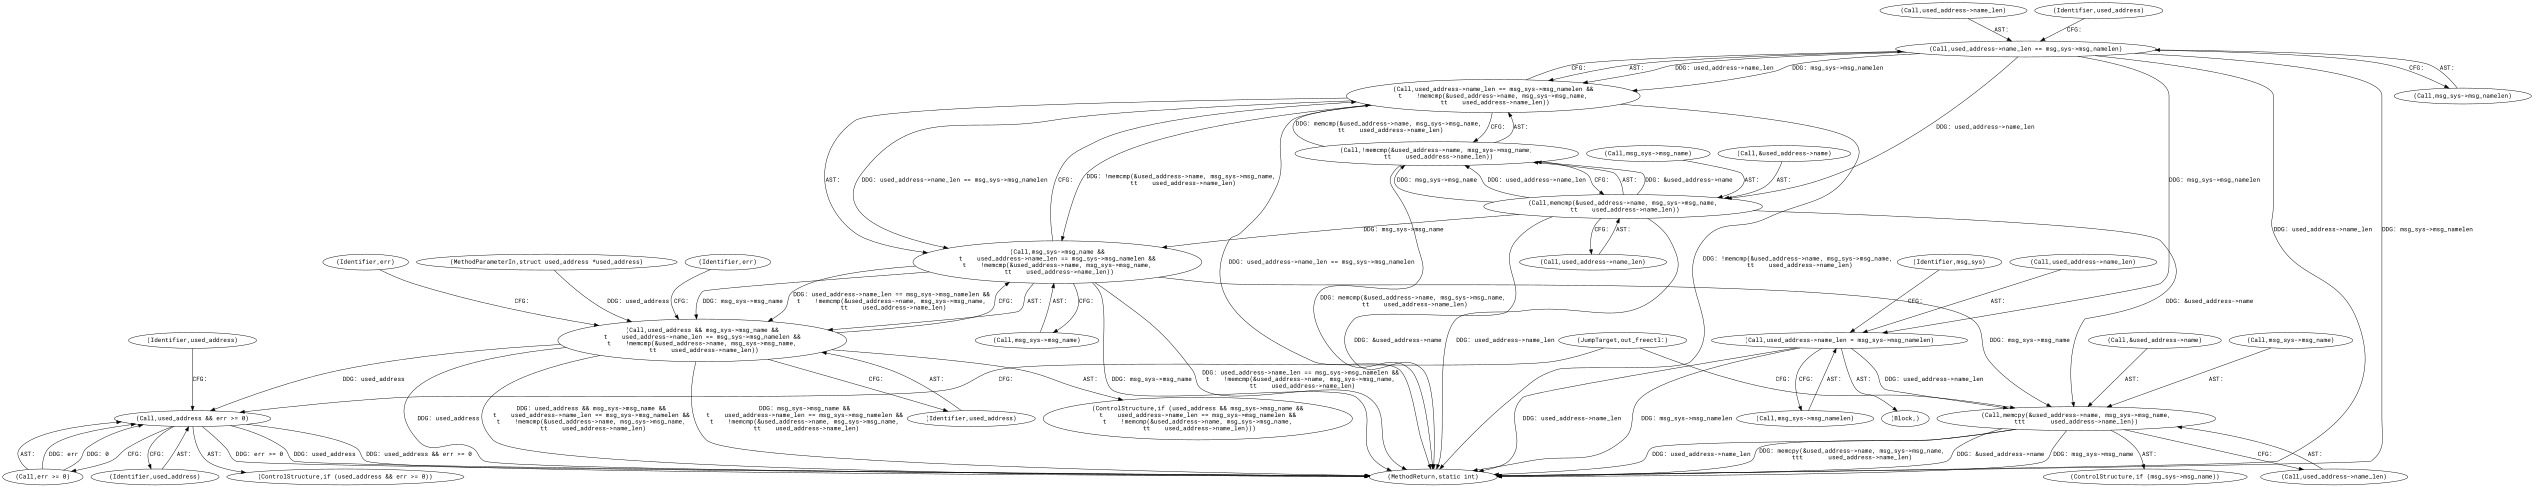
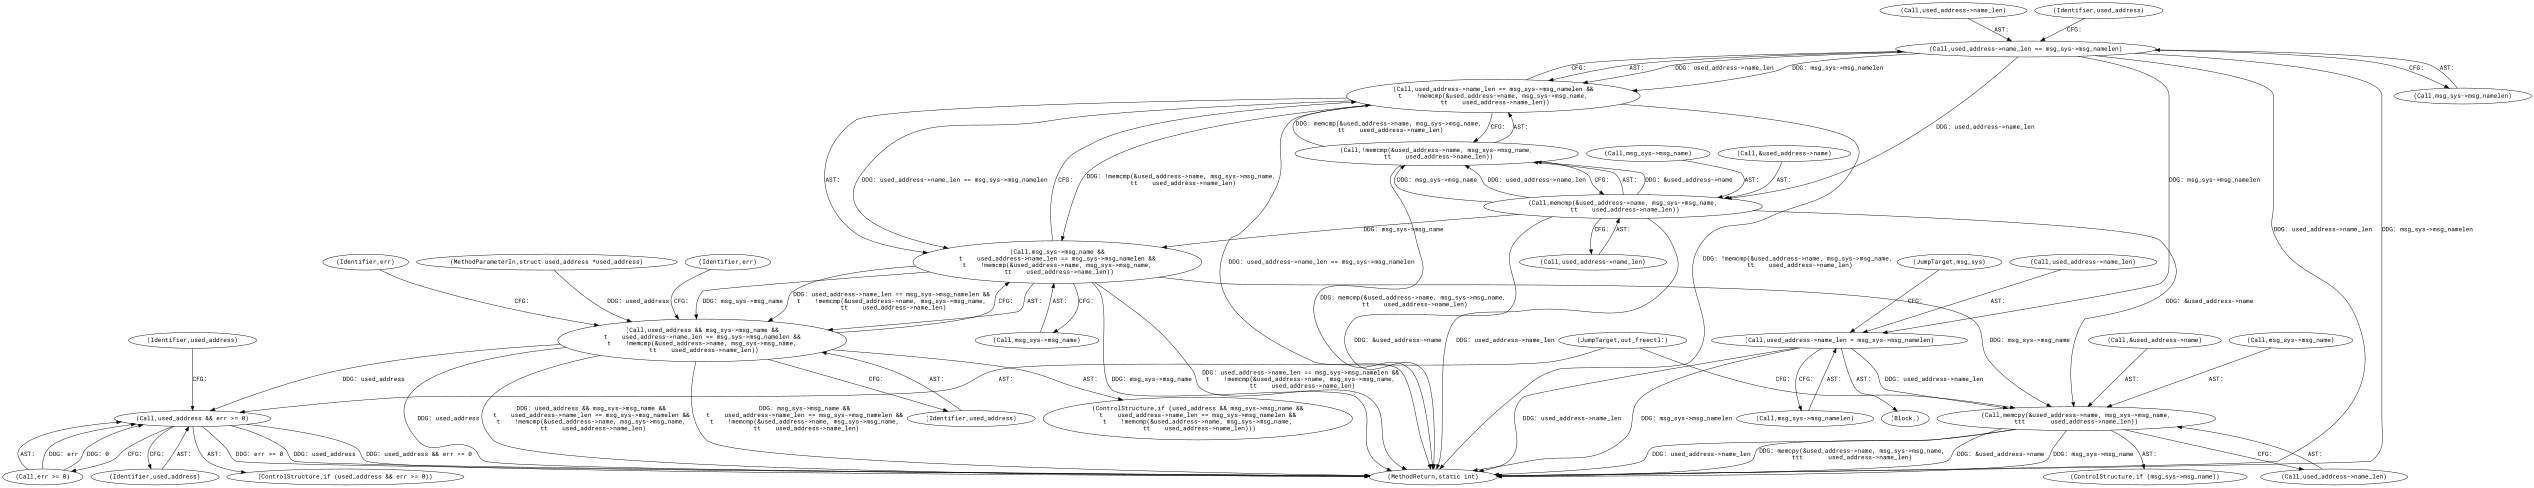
node "(Identifier,msg_sys)": label "(Identifier,msg_sys)" -> "(JumpTarget,msg_sys)"
edge "(JumpTarget,out_freectl:)" -> "(Call,used_address && err >= 0)": label "CFG: " -> "AST: "
